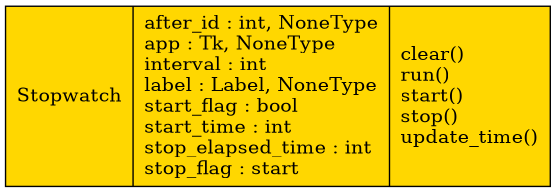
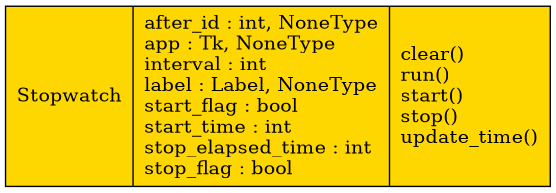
node "Stopwatch": text "stop_flag : start" -> "stop_flag : bool"
